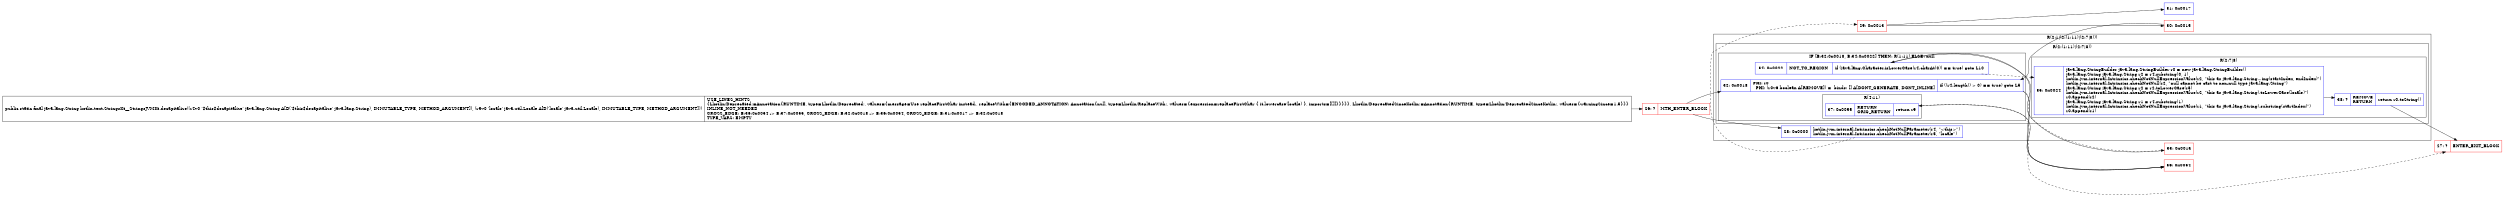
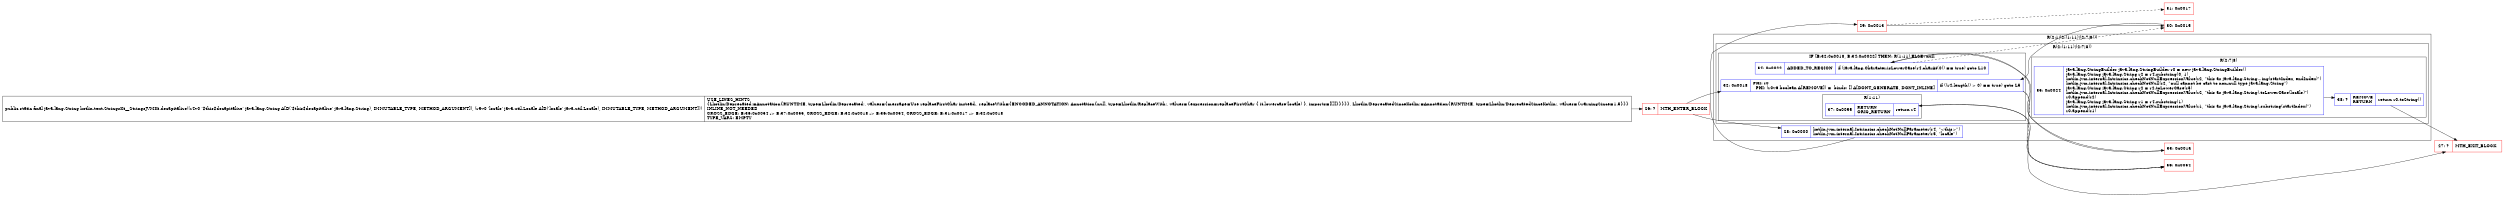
node "31: 0x0017": color blue -> red
edge "29: 0x0013" -> "31: 0x0017": style solid -> dashed
node "34: 0x0022": text "NOT_TO_REGION" -> "ADDED_TO_REGION"
edge "34: 0x0022" -> "35: 0x0024": now "34: 0x0022" -> "30: 0x0015"
edge "28: 0x0000" -> "29: 0x0013": style dashed -> solid
cluster "R(4:11)": label "R(4:11)" -> "R(1:11)"
node "37: 0x0055": text "return r9" -> "return r4"
edge "32: 0x0018" -> "33: 0x001a": style dashed -> solid
node "27: ?": text "ENTER_EXIT_BLOCK" -> "MTH_EXIT_BLOCK"
edge "32: 0x0018" -> "36: 0x0054": style solid -> dashed
edge "37: 0x0055" -> "27: ?": style dashed -> solid
